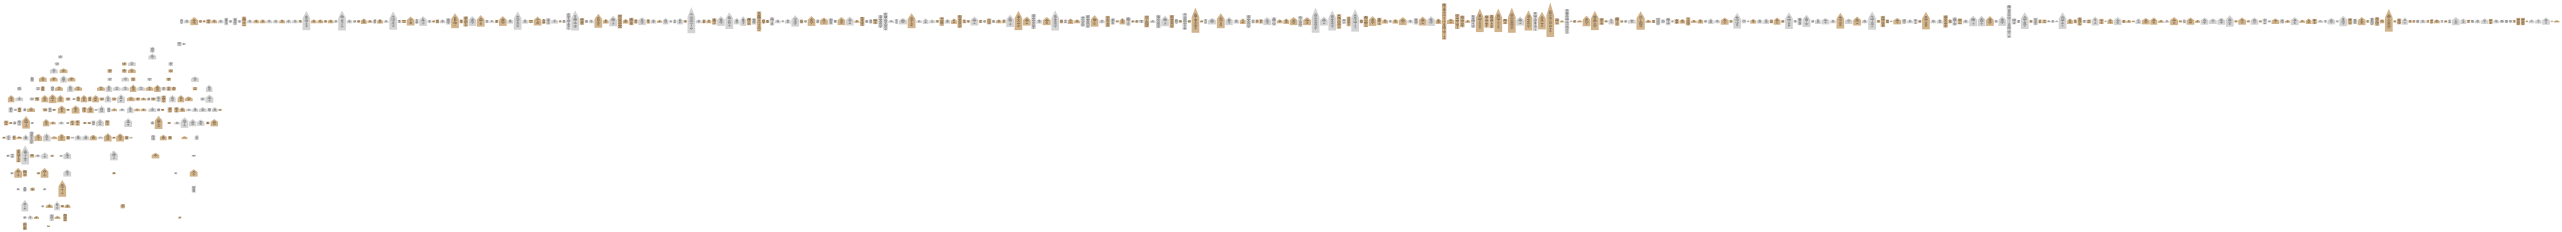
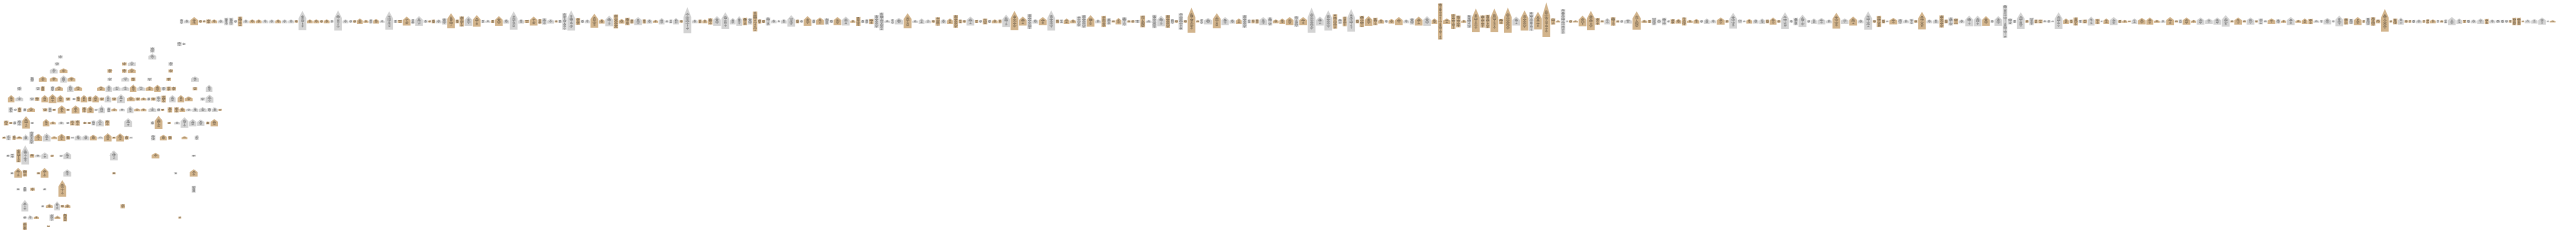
node "# 0x35b JUMPDEST PUSHX Data JUMP": removed
